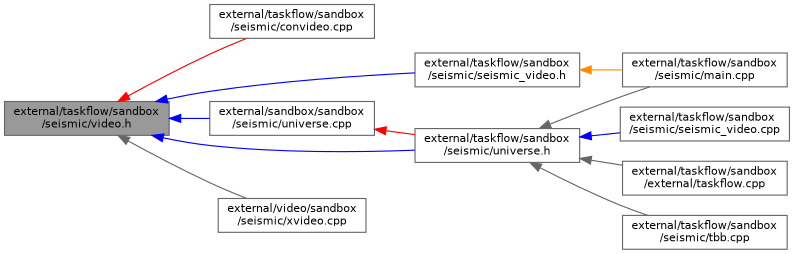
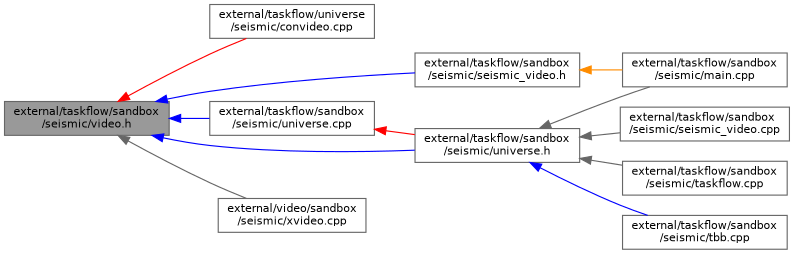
node "external/taskflow/sandbox /seismic/convideo.cpp": label "external/taskflow/sandbox /seismic/convideo.cpp" -> "external/taskflow/universe /seismic/convideo.cpp"
node "external/sandbox/sandbox /seismic/universe.cpp": label "external/sandbox/sandbox /seismic/universe.cpp" -> "external/taskflow/sandbox /seismic/universe.cpp"
edge "external/taskflow/sandbox /seismic/seismic_video.cpp" -> "external/taskflow/sandbox /seismic/universe.h": color blue -> gray40
node "external/taskflow/sandbox /external/taskflow.cpp": label "external/taskflow/sandbox /external/taskflow.cpp" -> "external/taskflow/sandbox /seismic/taskflow.cpp"
edge "external/taskflow/sandbox /seismic/tbb.cpp" -> "external/taskflow/sandbox /seismic/universe.h": color gray40 -> blue
